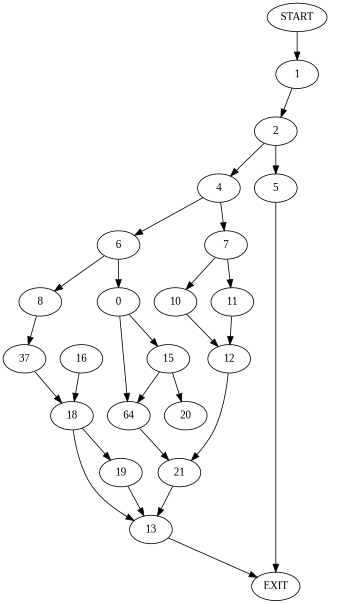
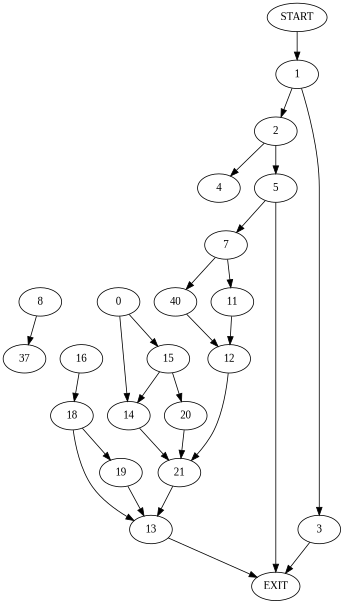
edge "4" -> "7": now "5" -> "7"
node "6": removed
node "10": label "10" -> "40"
edge "37" -> "18": removed
node "64": label "64" -> "14"
edge "20" -> "21": added
node "3": added
